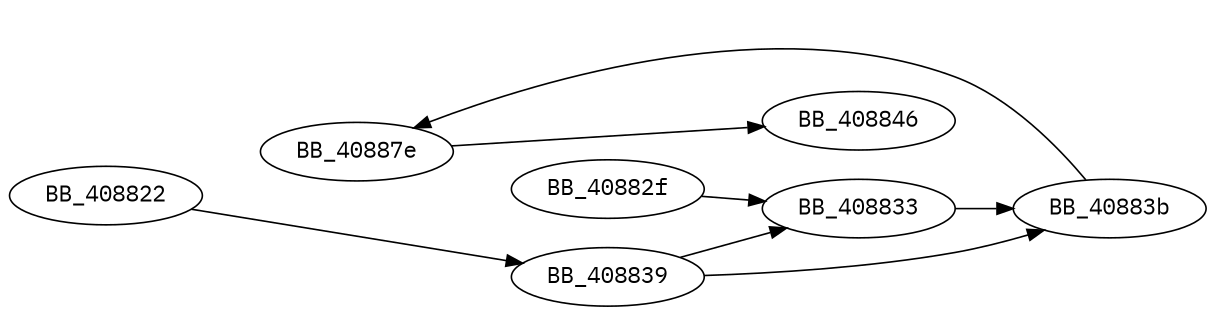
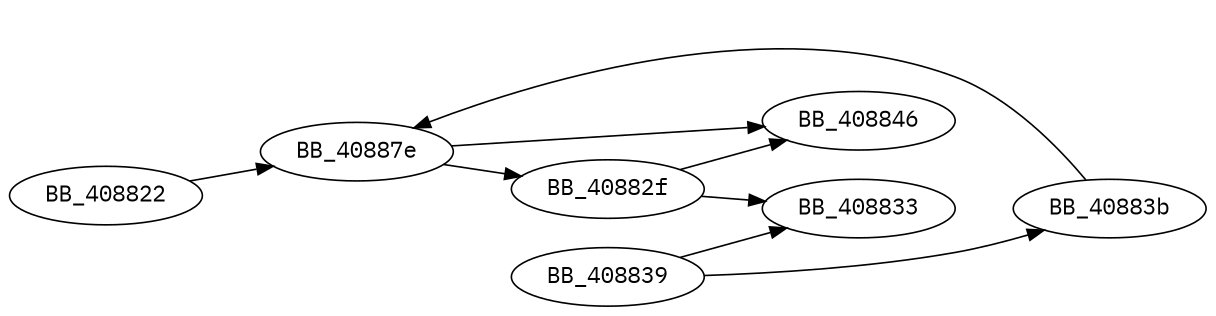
edge "BB_40882f" -> "BB_408846": added
edge "BB_40887e" -> "BB_40882f": added
edge "BB_408833" -> "BB_40883b": removed
edge "BB_408822" -> "BB_408839": now "BB_408822" -> "BB_40887e"
